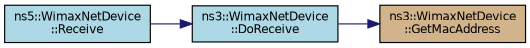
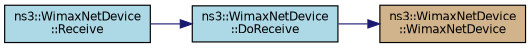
node "ns5::WimaxNetDevice ::Receive": label "ns5::WimaxNetDevice ::Receive" -> "ns3::WimaxNetDevice ::Receive"
node "ns3::WimaxNetDevice ::GetMacAddress": label "ns3::WimaxNetDevice ::GetMacAddress" -> "ns3::WimaxNetDevice ::WimaxNetDevice"
